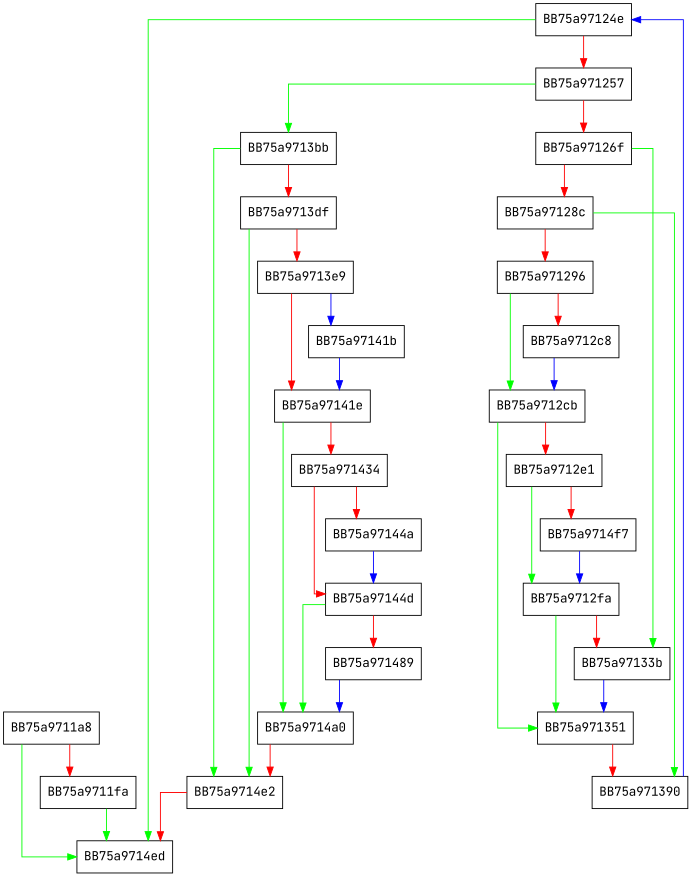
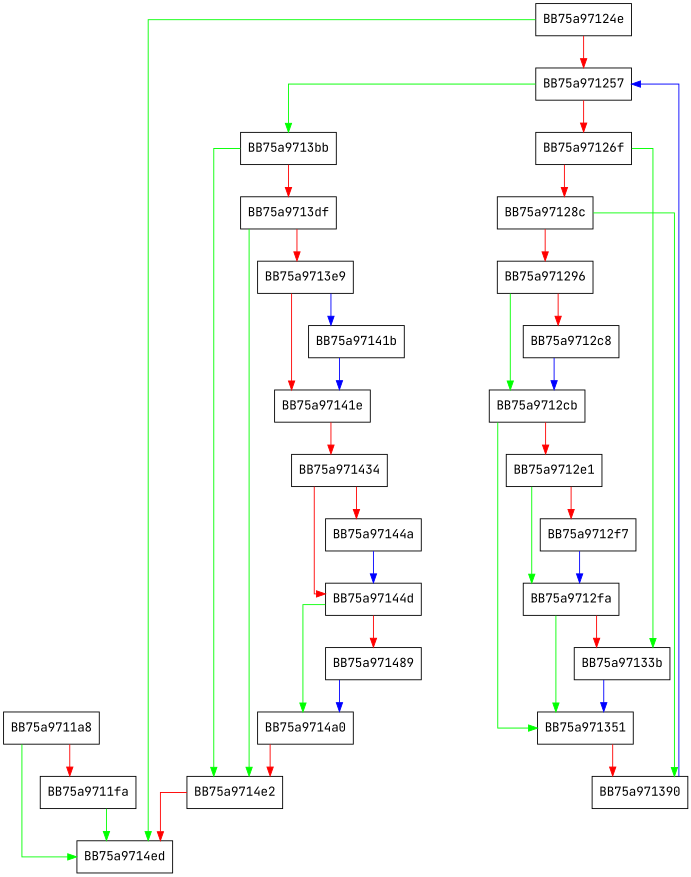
edge "BB75a971390" -> "BB75a97124e": now "BB75a971390" -> "BB75a971257"
node "BB75a9714f7": label "BB75a9714f7" -> "BB75a9712f7"
edge "BB75a97141e" -> "BB75a9714a0": removed
